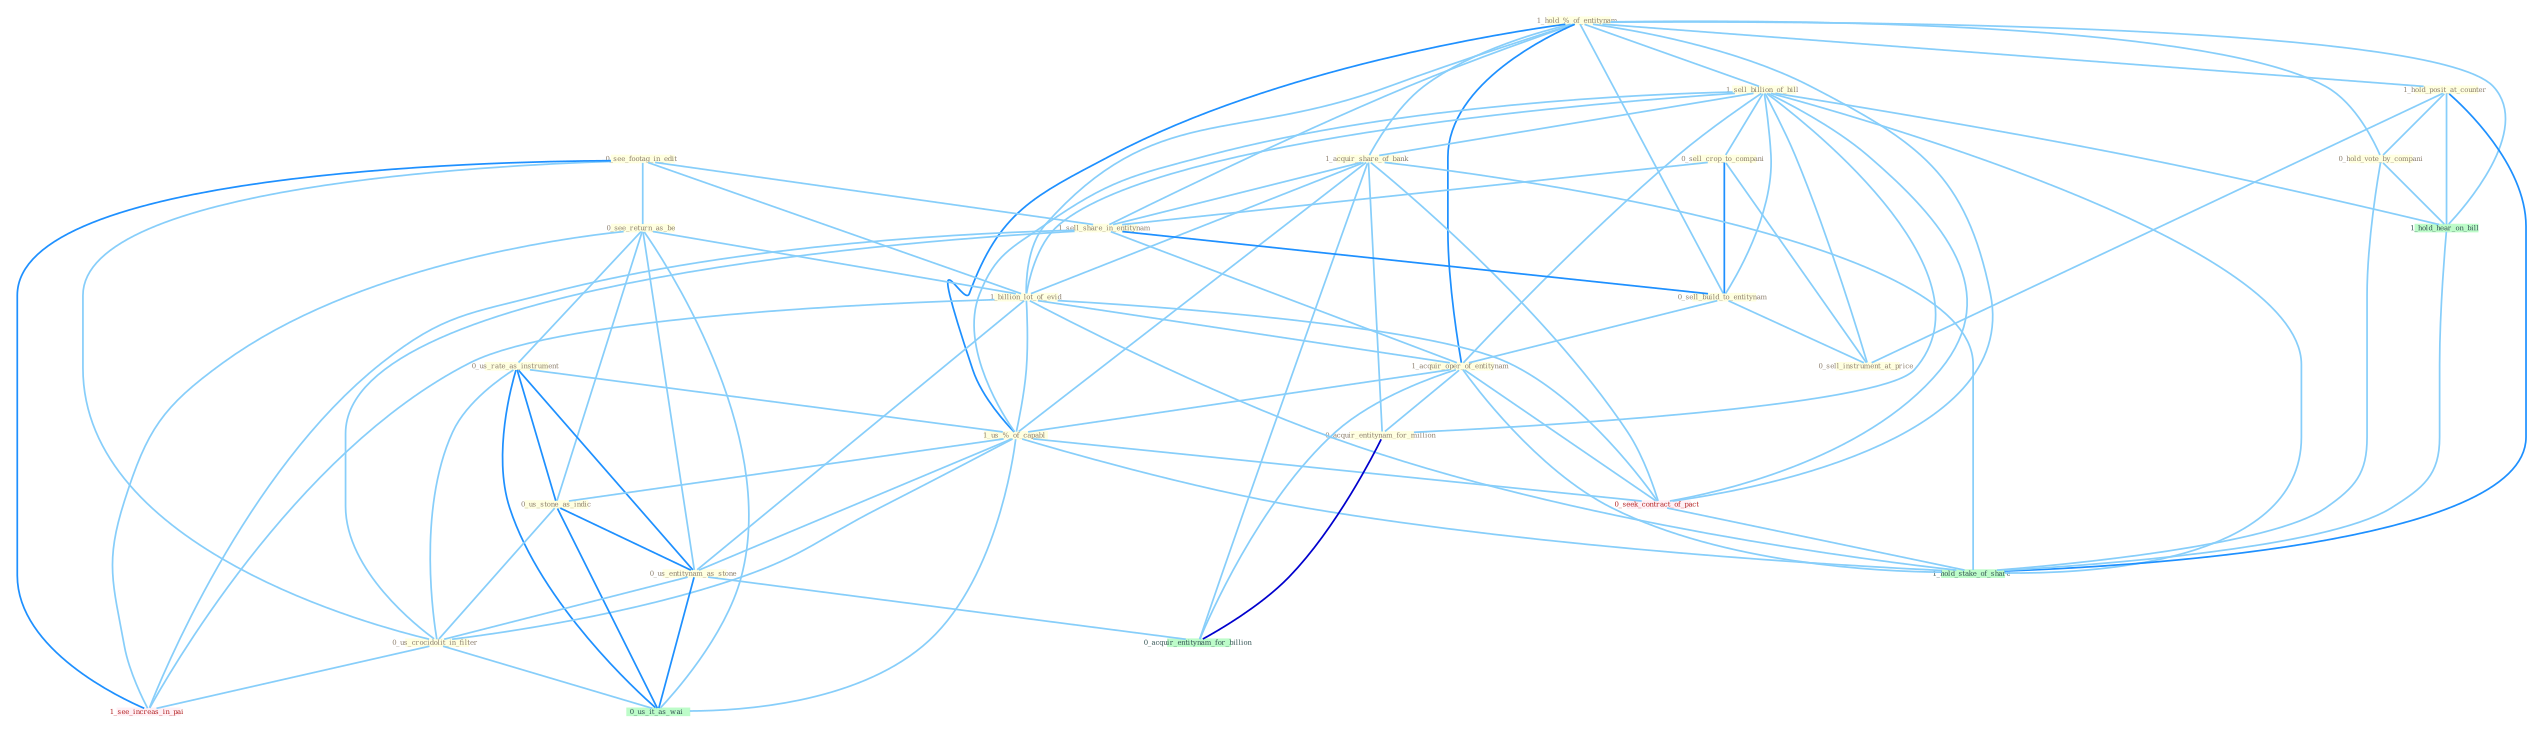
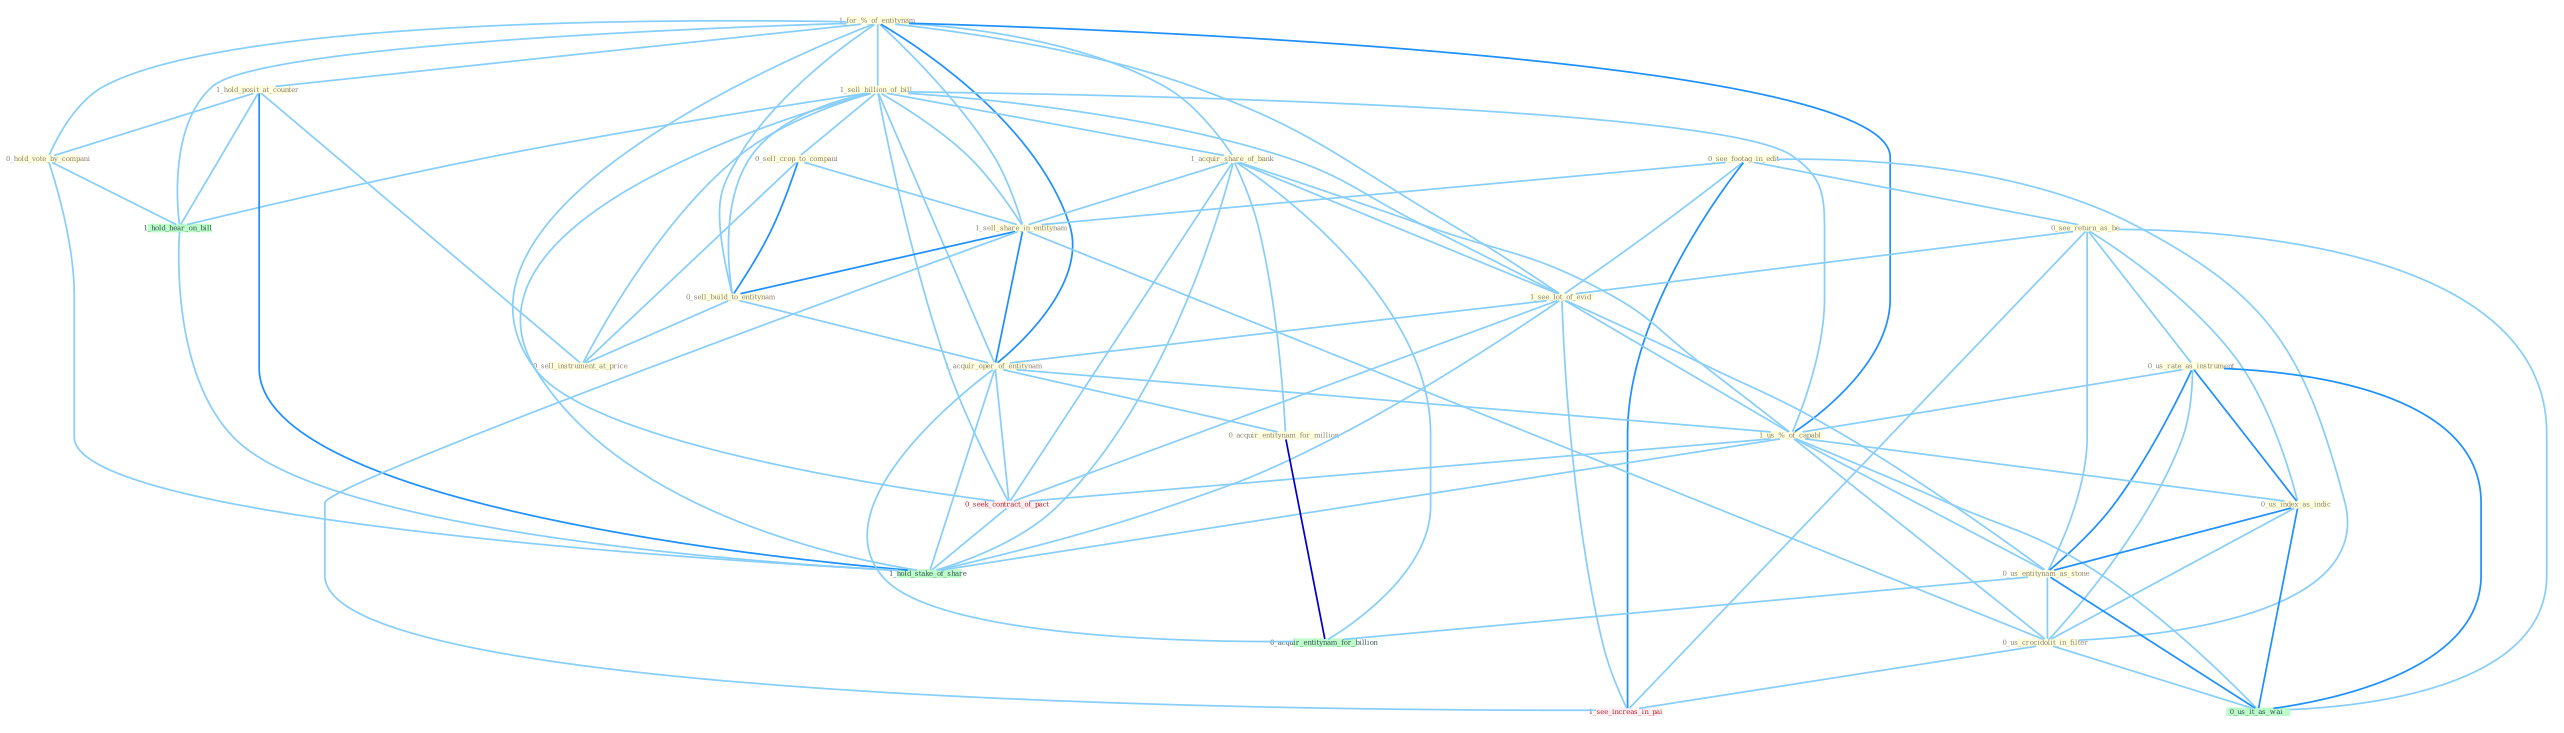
node "1_hold_%_of_entitynam": label "1_hold_%_of_entitynam" -> "1_for_%_of_entitynam"
node "1_billion_lot_of_evid": label "1_billion_lot_of_evid" -> "1_see_lot_of_evid"
edge "1_sell_share_in_entitynam" -- "1_acquir_oper_of_entitynam": color #87cefa -> #1e90ff
edge "1_sell_billion_of_bill" -- "0_acquir_entitynam_for_million": now "1_sell_billion_of_bill" -- "1_sell_share_in_entitynam"
node "0_us_stone_as_indic": label "0_us_stone_as_indic" -> "0_us_index_as_indic"
